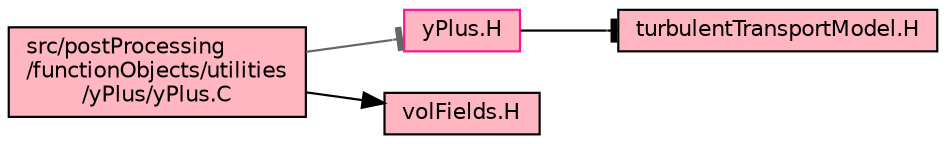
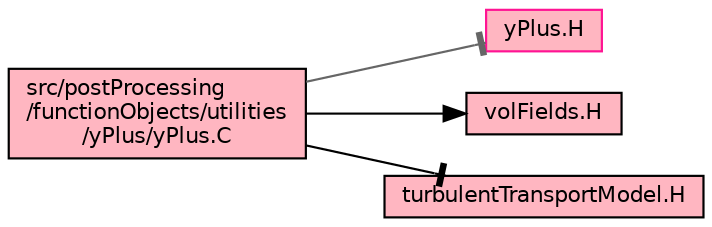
edge "yPlus.H" -> "turbulentTransportModel.H": now "src/postProcessing /functionObjects/utilities /yPlus/yPlus.C" -> "turbulentTransportModel.H"
